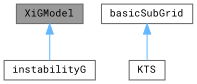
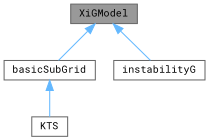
edge "basicSubGrid" -> "XiGModel": added
